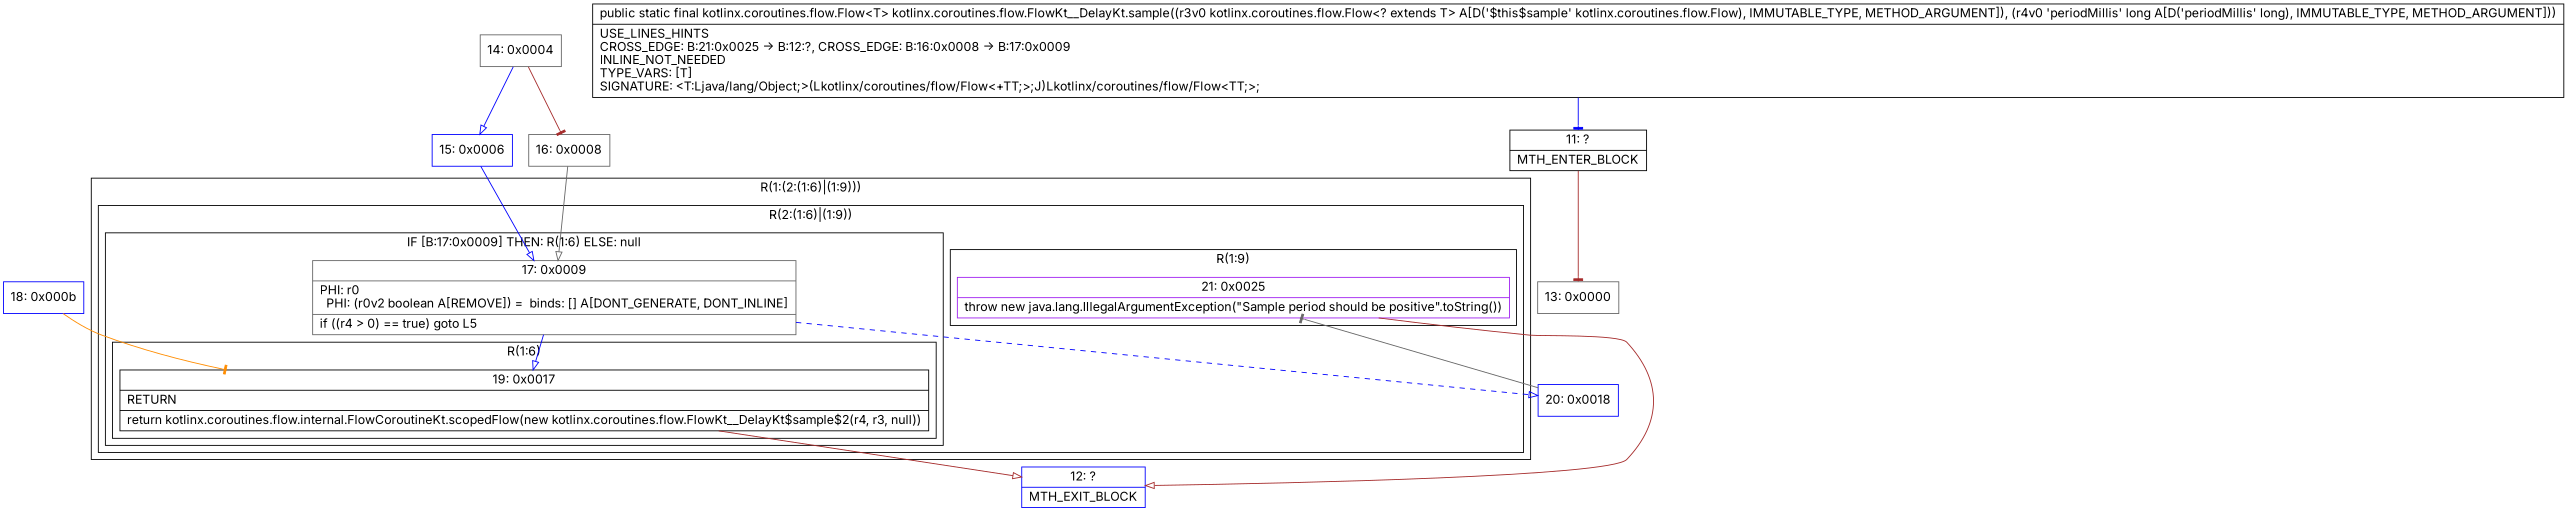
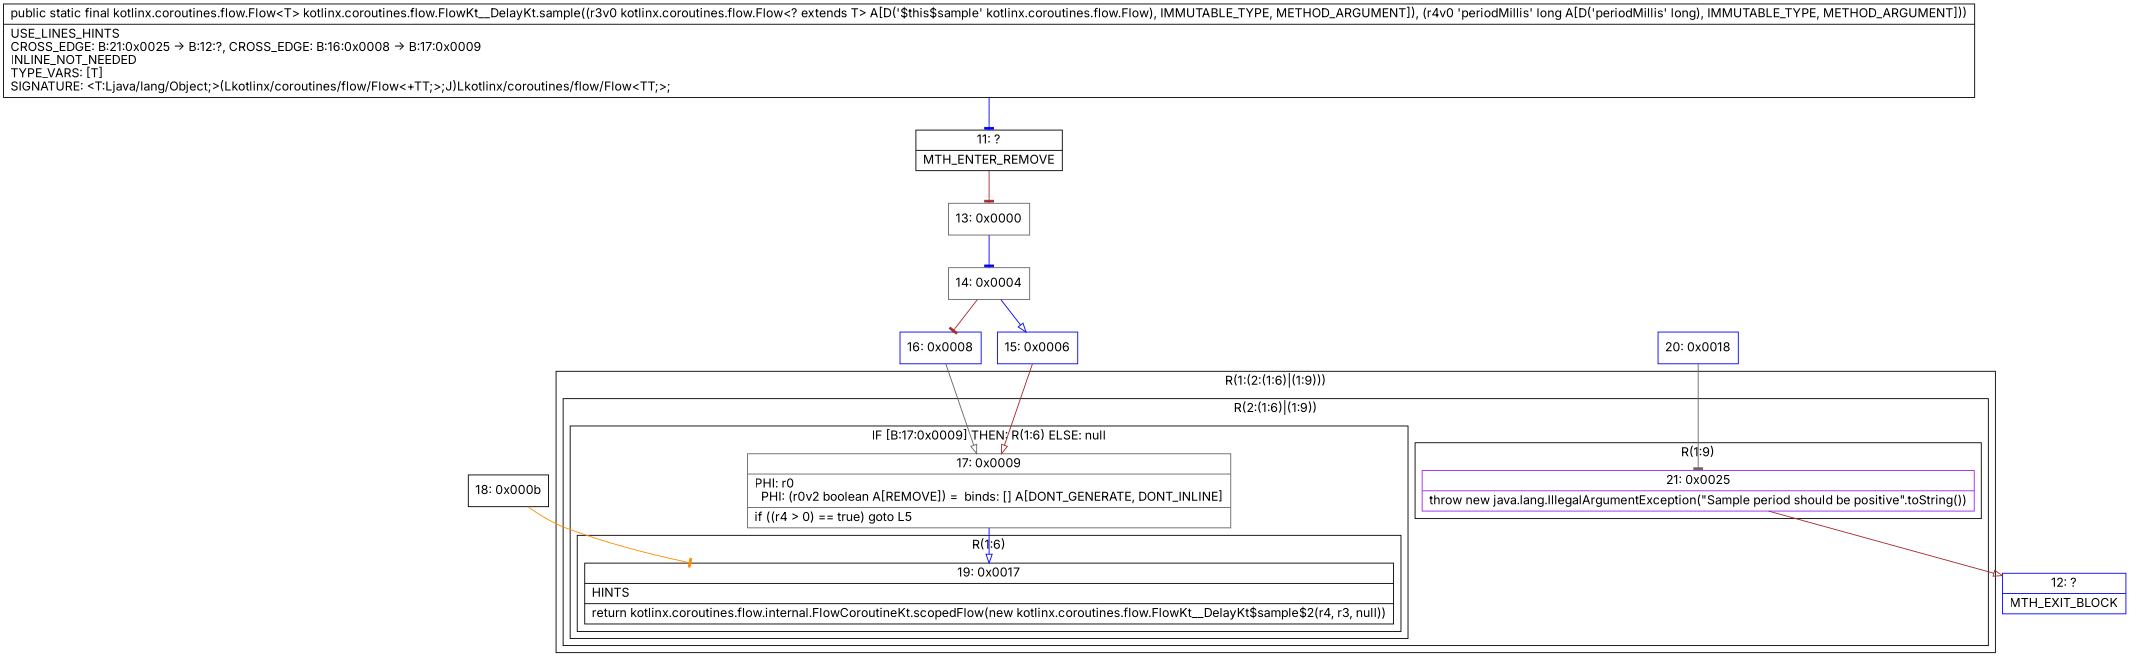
node "16: 0x0008": color gray40 -> blue
node "11: ?": text "MTH_ENTER_BLOCK" -> "MTH_ENTER_REMOVE"
edge "15: 0x0006" -> "17: 0x0009": color blue -> brown
edge "13: 0x0000" -> "14: 0x0004": added
node "18: 0x000b": color blue -> black
edge "17: 0x0009" -> "20: 0x0018": removed
node "19: 0x0017": text "RETURN" -> "HINTS"
edge "19: 0x0017" -> "12: ?": removed
